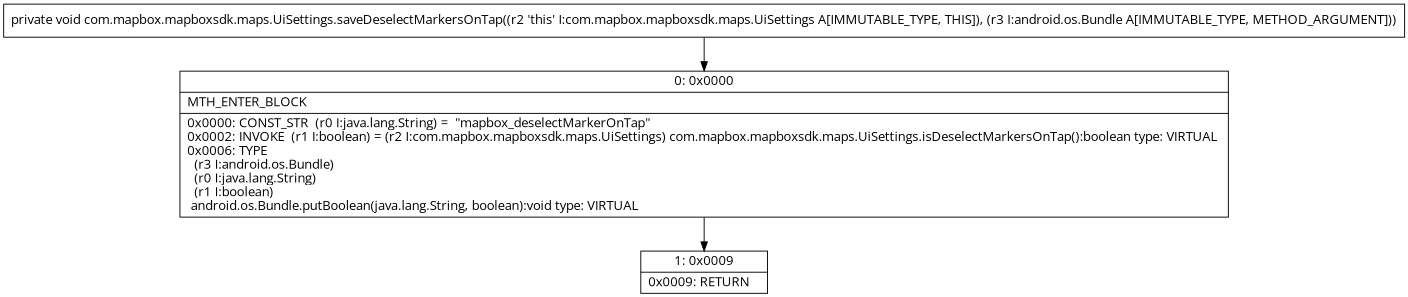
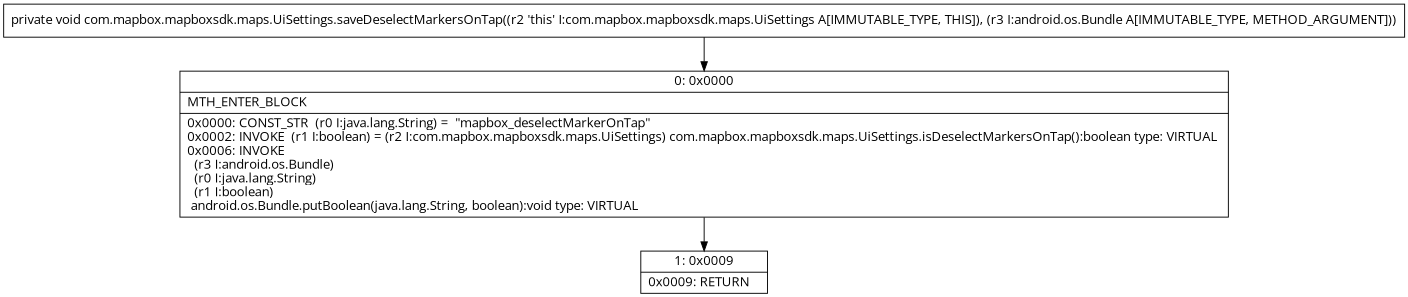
node "0: 0x0000": text "0x0006: TYPE" -> "0x0006: INVOKE"
